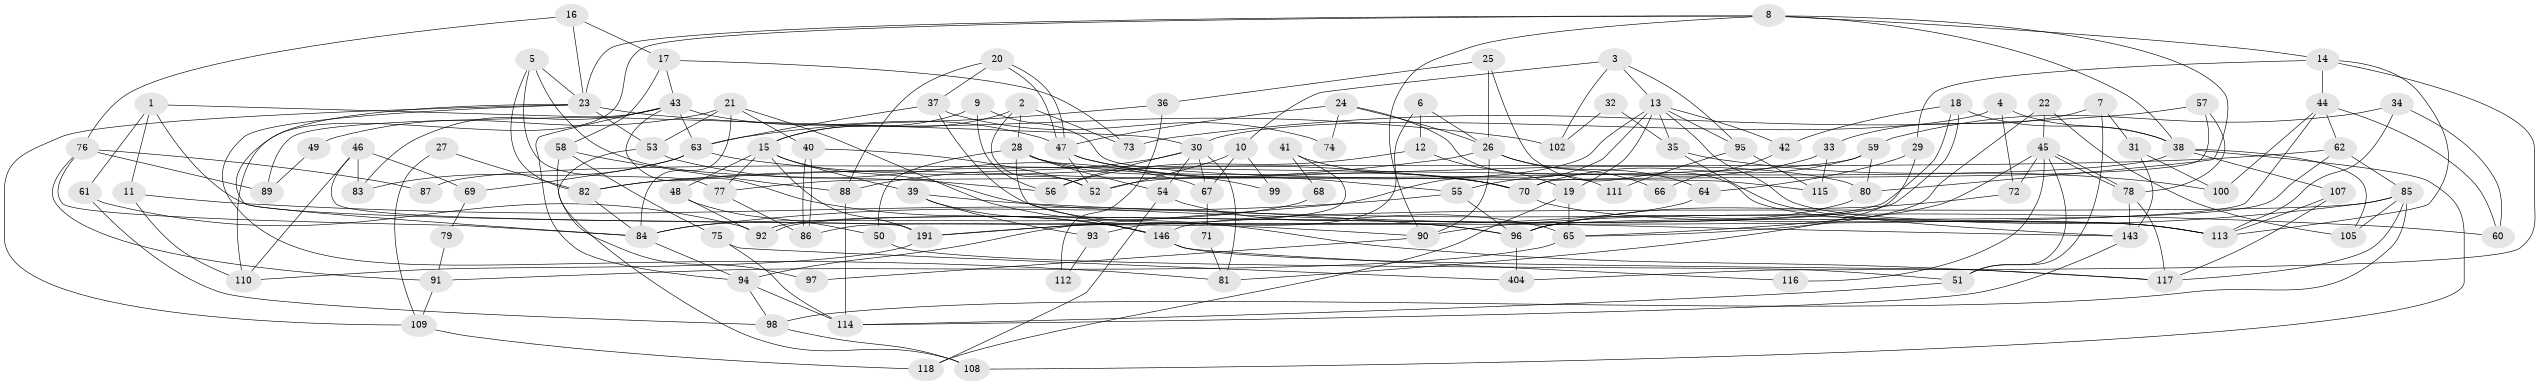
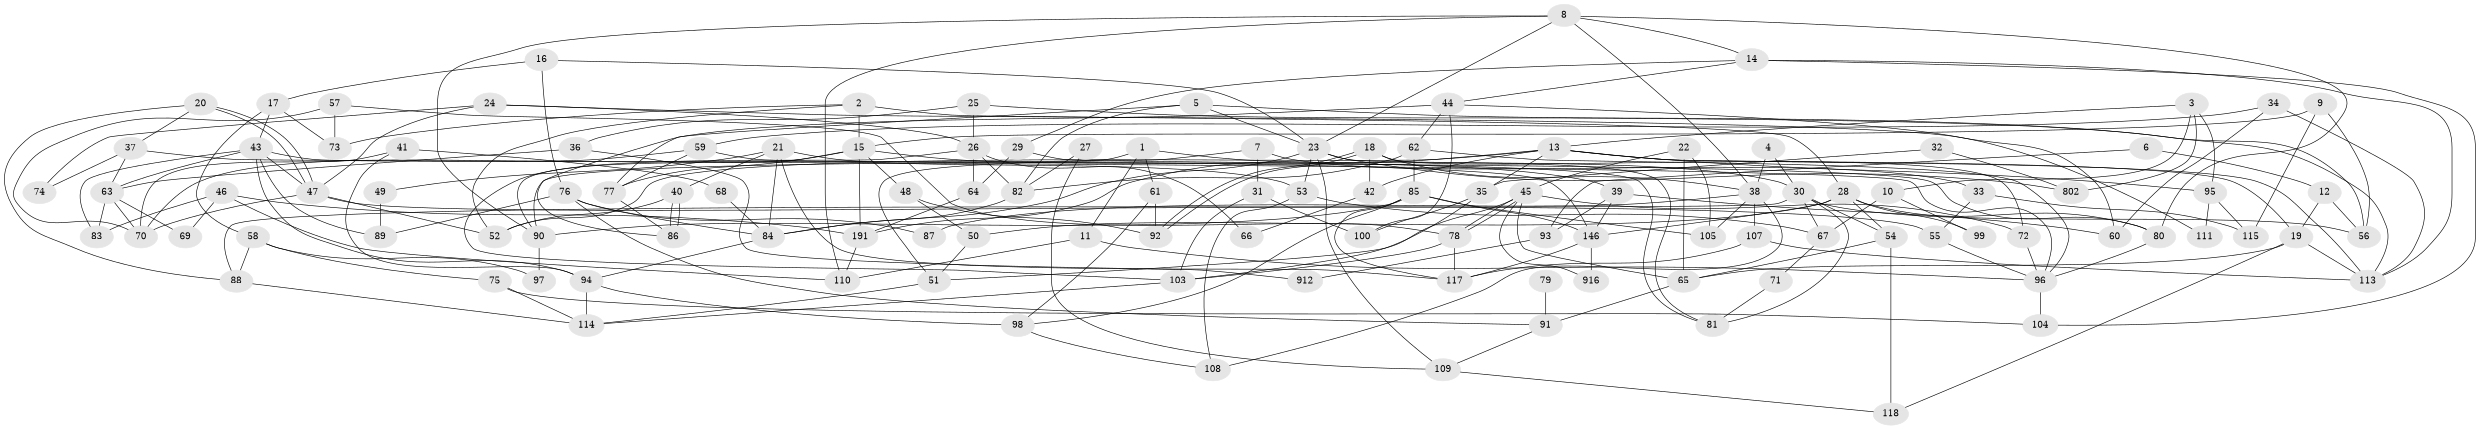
edge "6" -- "26": removed
node "102": label "102" -> "802"
edge "4" -- "72": now "18" -- "72"
edge "10" -- "52": removed
edge "55" -- "84": removed
edge "69" -- "79": removed
edge "70" -- "113": now "19" -- "113"
node "143": label "143" -> "103"
node "112": label "112" -> "912"
node "404": label "404" -> "104"
node "116": label "116" -> "916"
